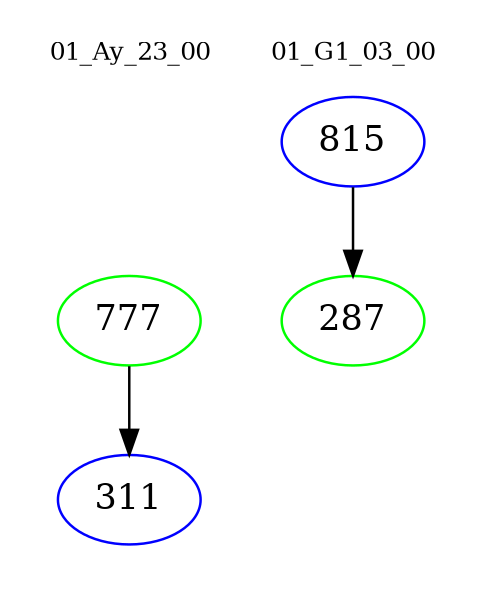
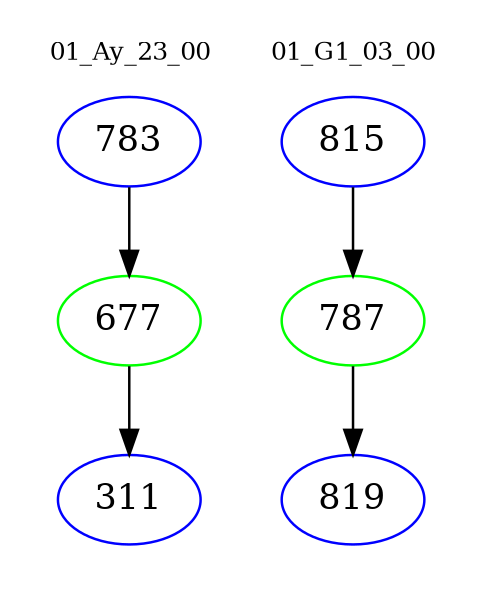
node "783": added
node "777": label "777" -> "677"
node "287": label "287" -> "787"
node "819": added
